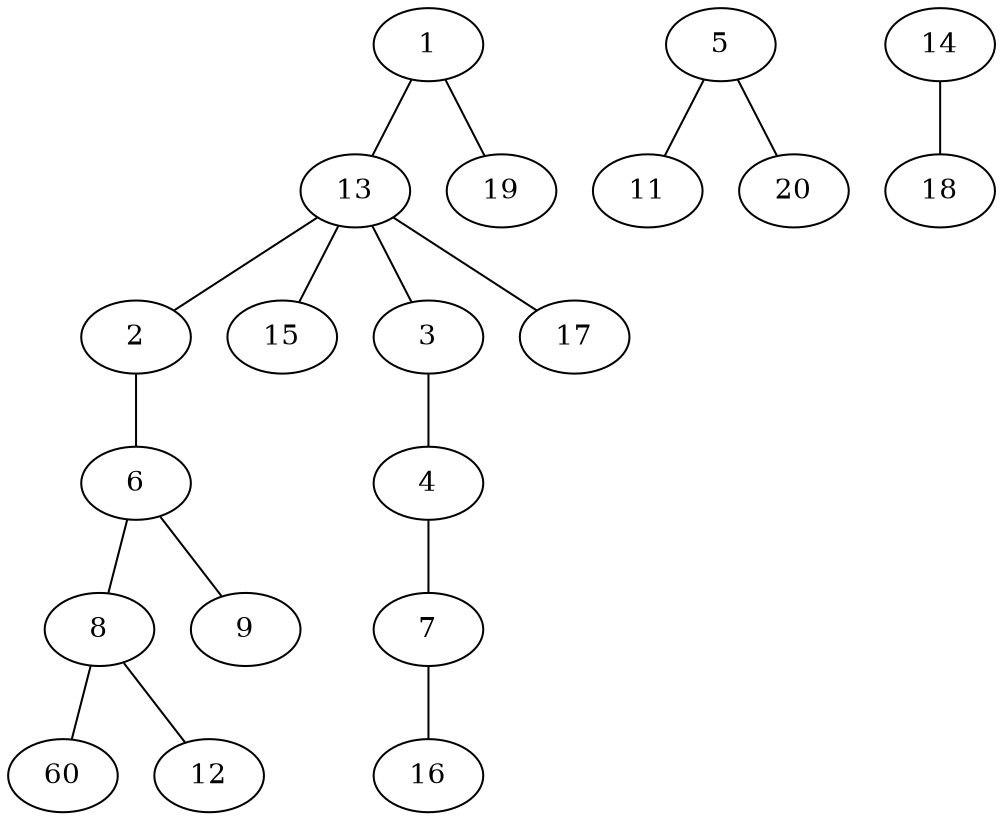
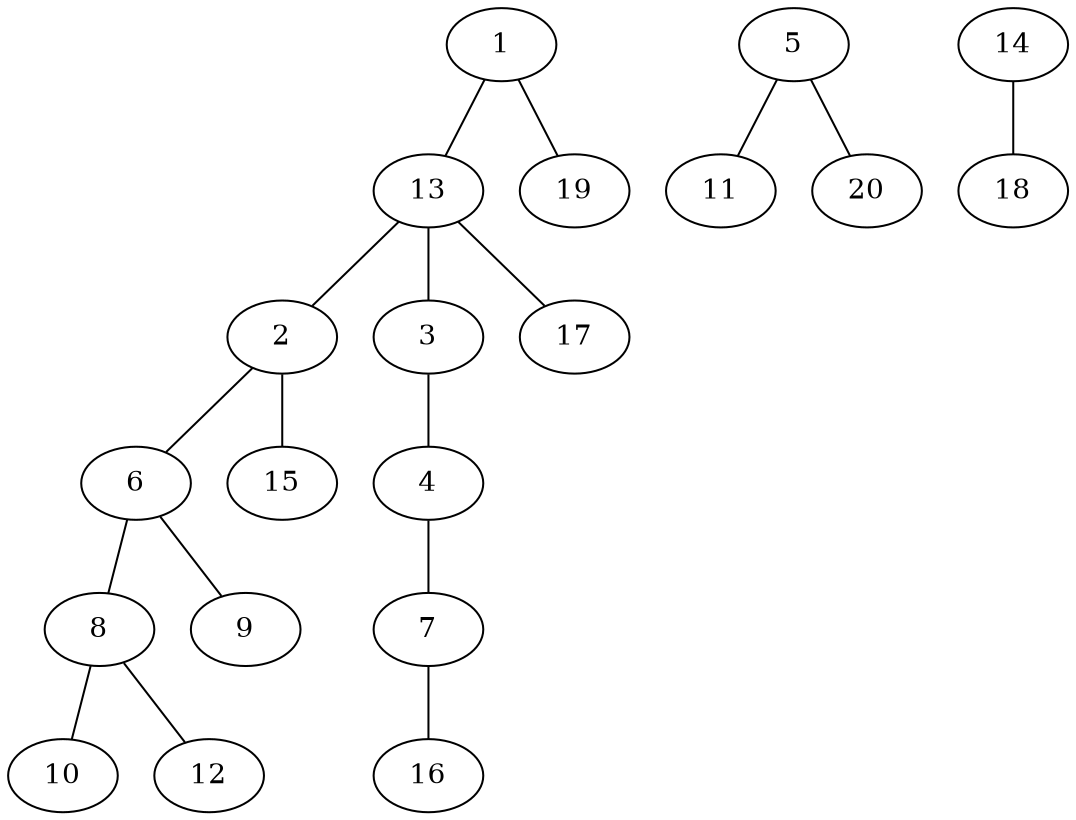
edge "13" -- "15": now "2" -- "15"
node "60": label "60" -> "10"
